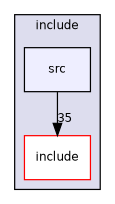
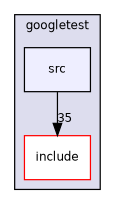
cluster "include": label "include" -> "googletest"
